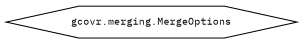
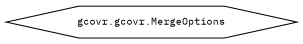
node "gcovr.merging.MergeOptions": label "gcovr.merging.MergeOptions" -> "gcovr.gcovr.MergeOptions"
